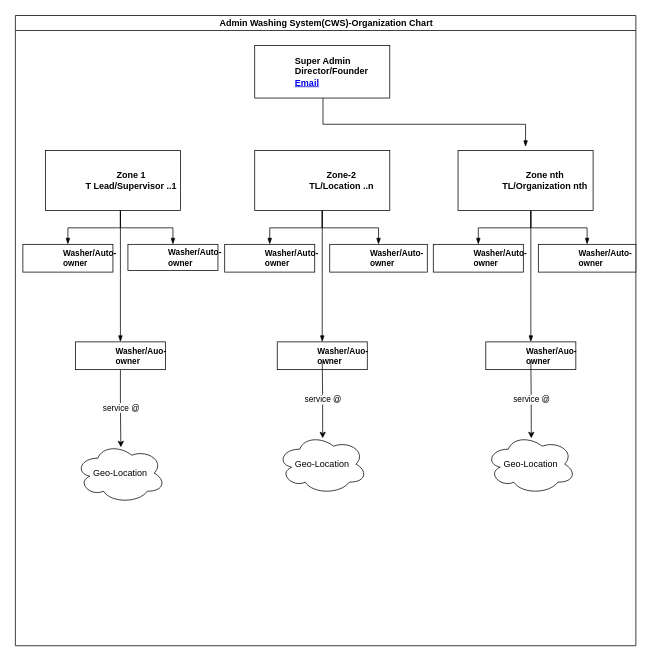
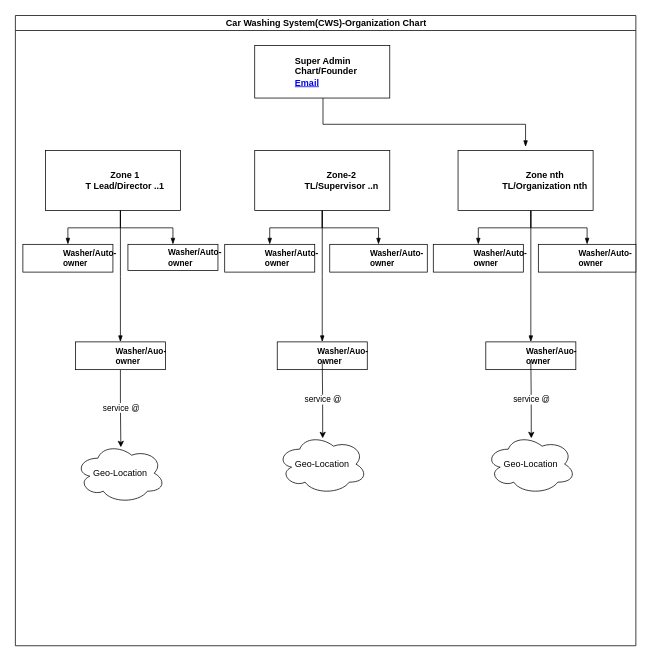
node "Admin Washing System(CWS)-Organization Chart": label "Admin Washing System(CWS)-Organization Chart" -> "Car Washing System(CWS)-Organization Chart"
node "Super Admin Director/Founder Email": label "Super Admin Director/Founder Email" -> "Super Admin Chart/Founder Email"
node "Zone 1 T Lead/Supervisor ..1": label "Zone 1 T Lead/Supervisor ..1" -> "Zone 1 T Lead/Director ..1"
node "Zone-2 TL/Location ..n": label "Zone-2 TL/Location ..n" -> "Zone-2 TL/Supervisor ..n"
